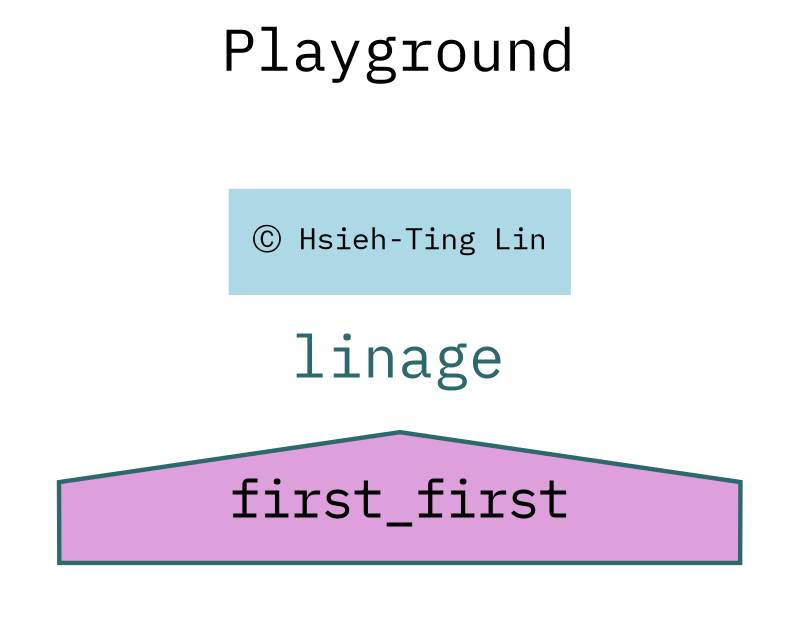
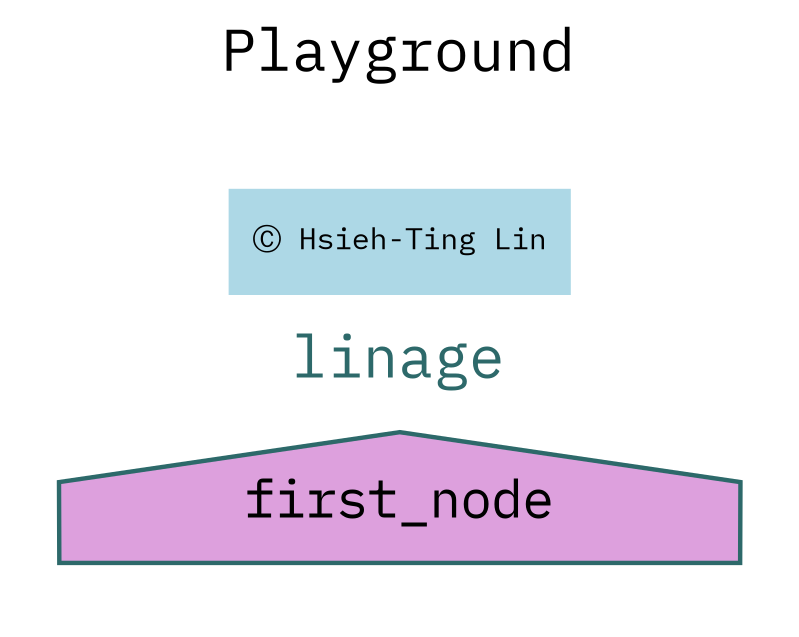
node "first_first": label "first_first" -> "first_node"
